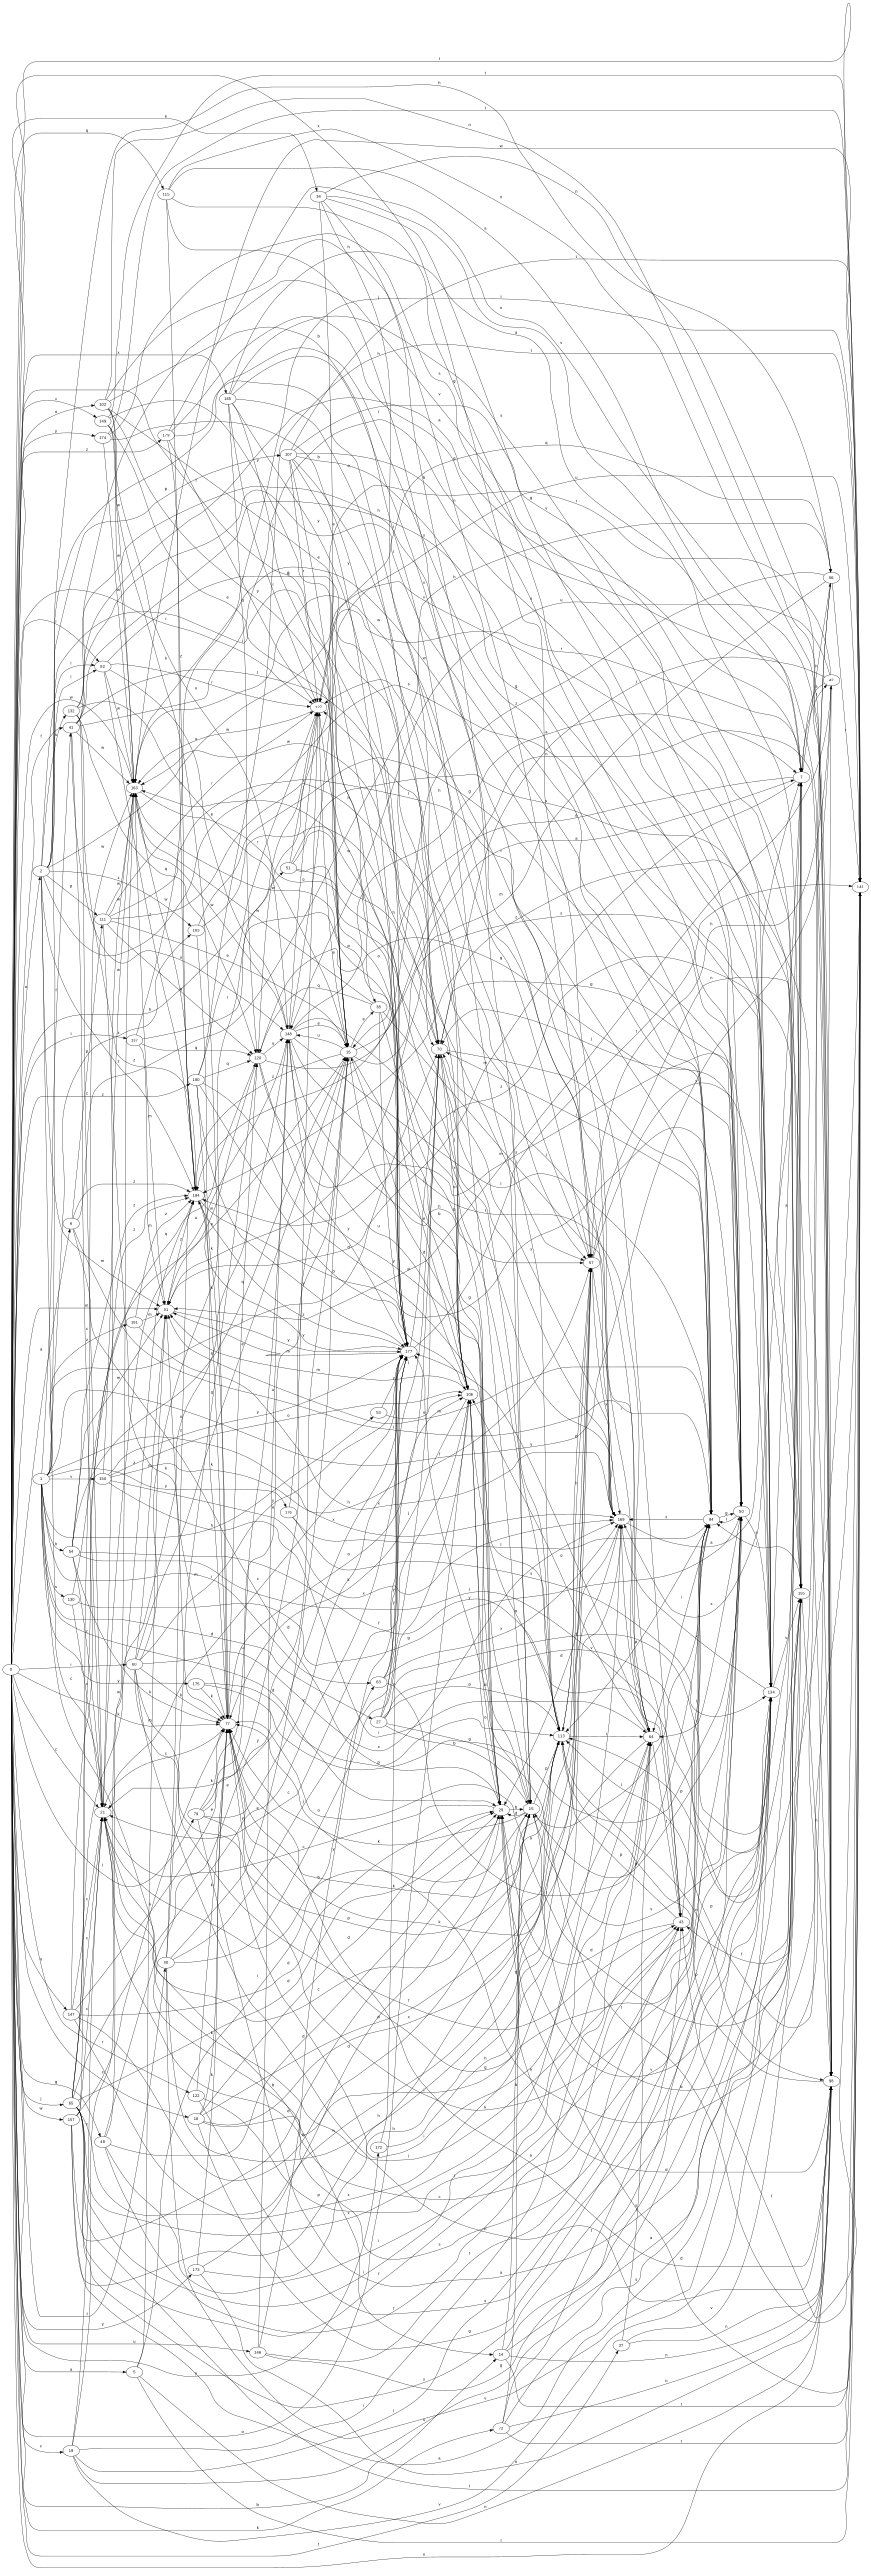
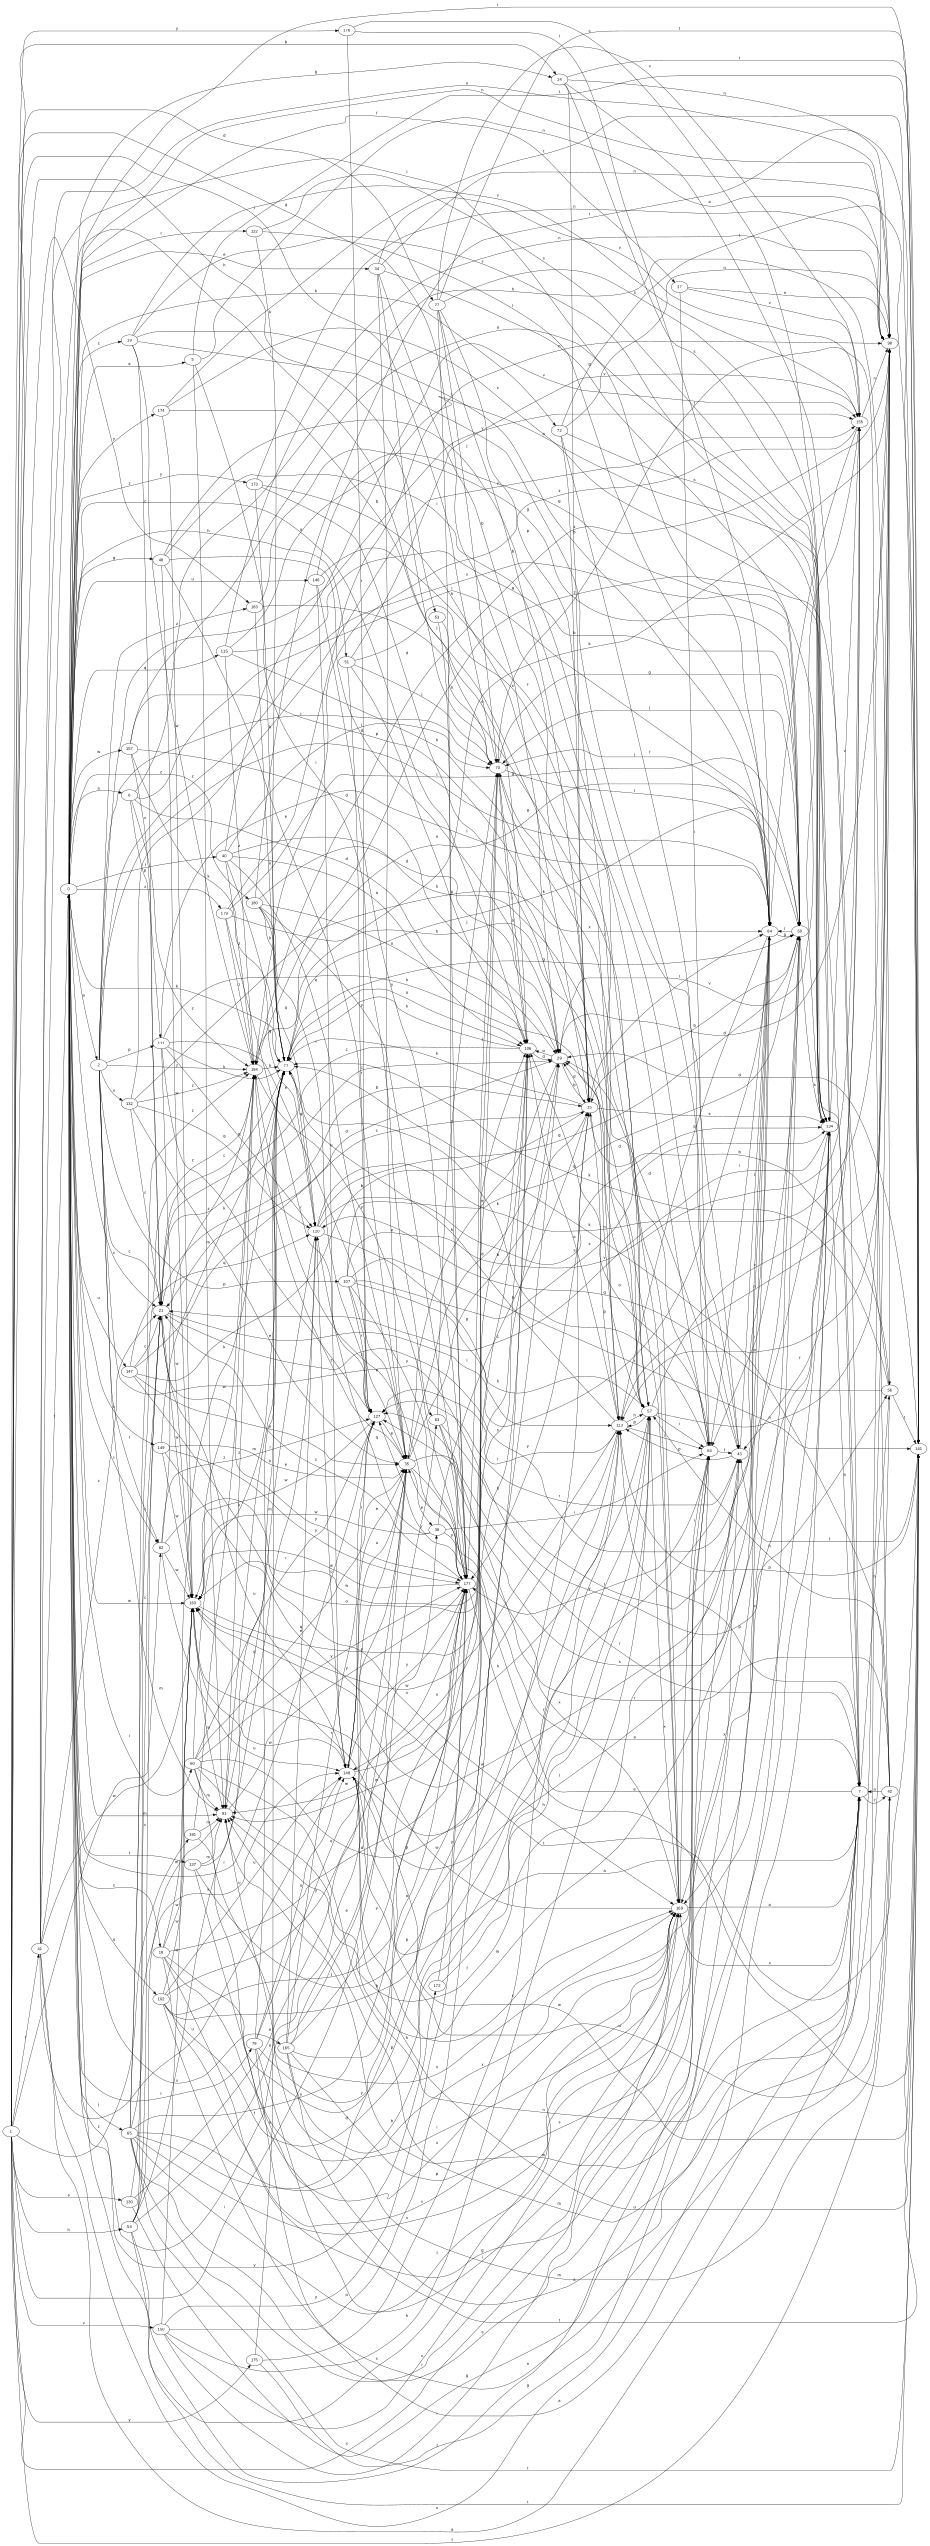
edge "0" -> "41": reversed
edge "157" -> "163": now "18" -> "163"
